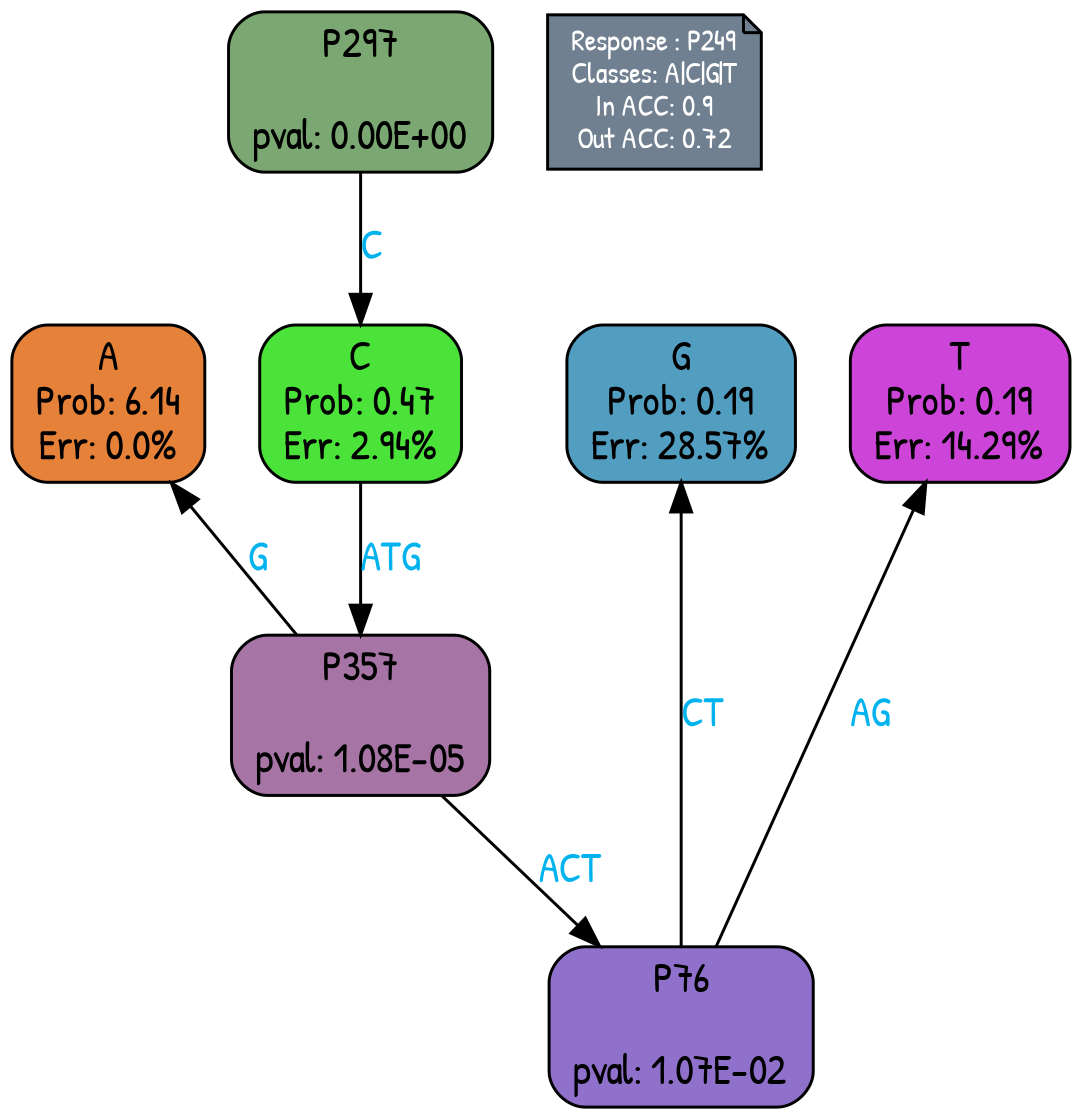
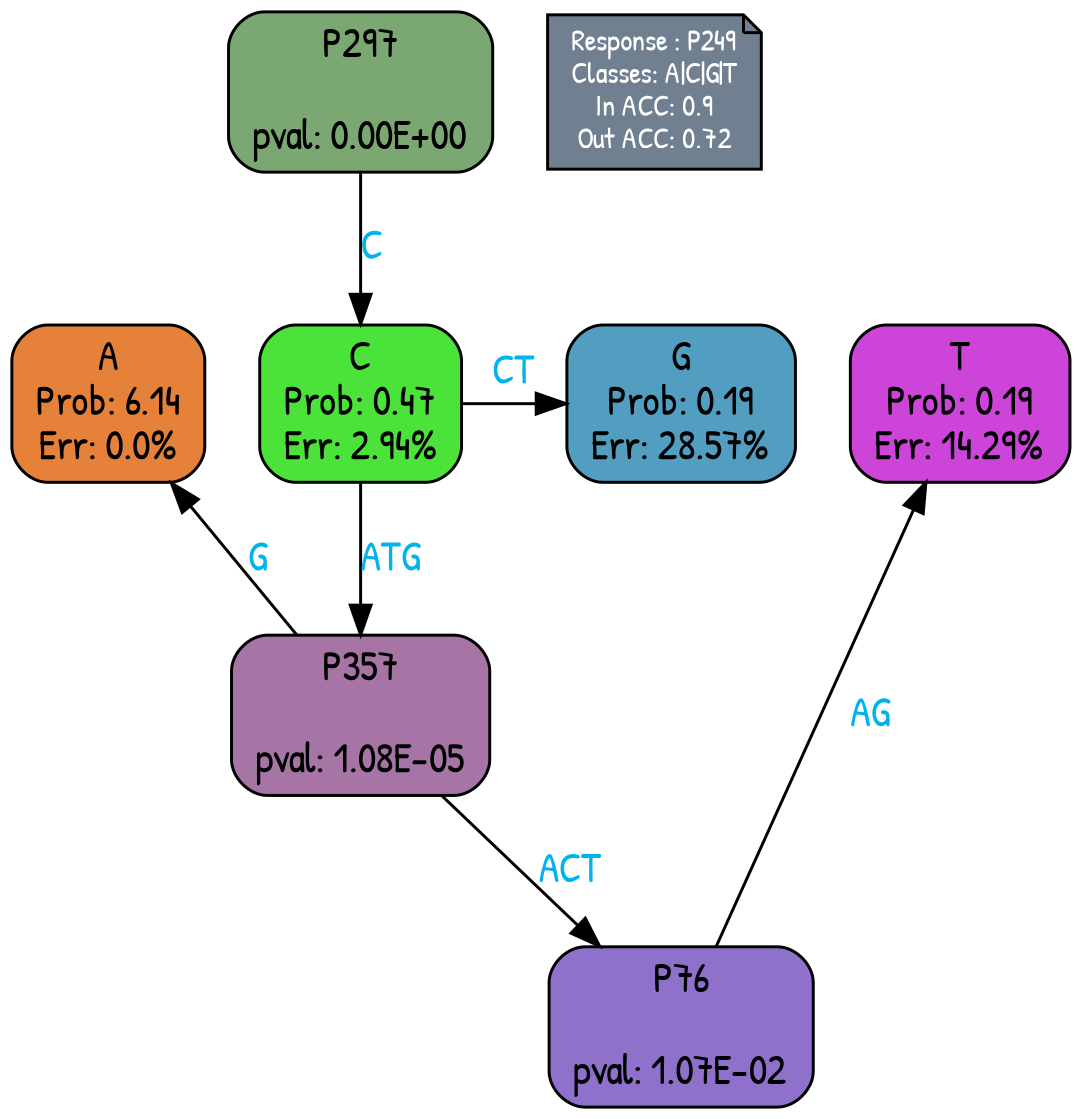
edge "P76 pval: 1.07E-02" -> "G Prob: 0.19 Err: 28.57%": now "C Prob: 0.47 Err: 2.94%" -> "G Prob: 0.19 Err: 28.57%"
